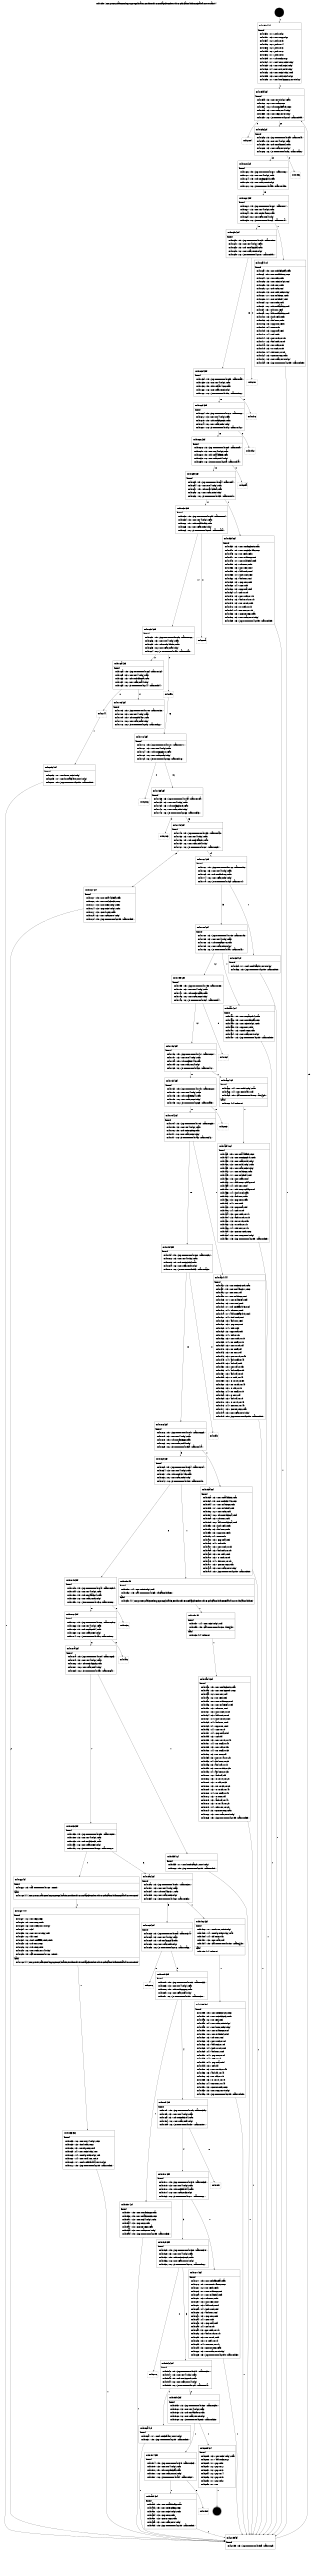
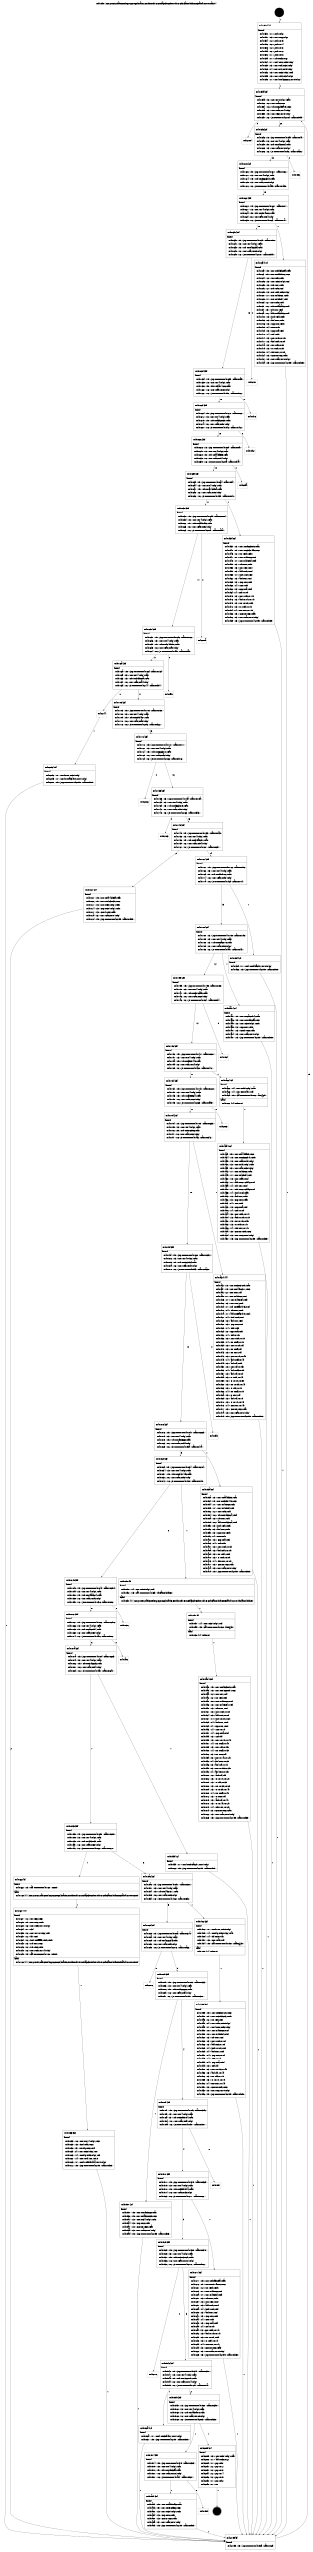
edge "0x401f5b" -> "0x40171c [25]": now "0x401703 [25]" -> "0x40171c [25]"
